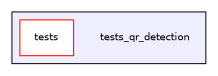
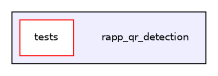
node "tests_qr_detection": label "tests_qr_detection" -> "rapp_qr_detection"
